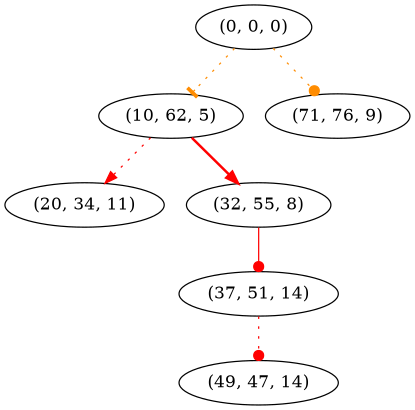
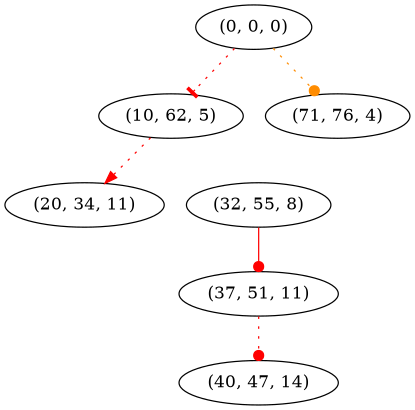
edge "(0, 0, 0)" -> "(10, 62, 5)": color darkorange -> red
node "(71, 76, 9)": label "(71, 76, 9)" -> "(71, 76, 4)"
edge "(10, 62, 5)" -> "(32, 55, 8)": removed
node "(37, 51, 14)": label "(37, 51, 14)" -> "(37, 51, 11)"
node "(49, 47, 14)": label "(49, 47, 14)" -> "(40, 47, 14)"
